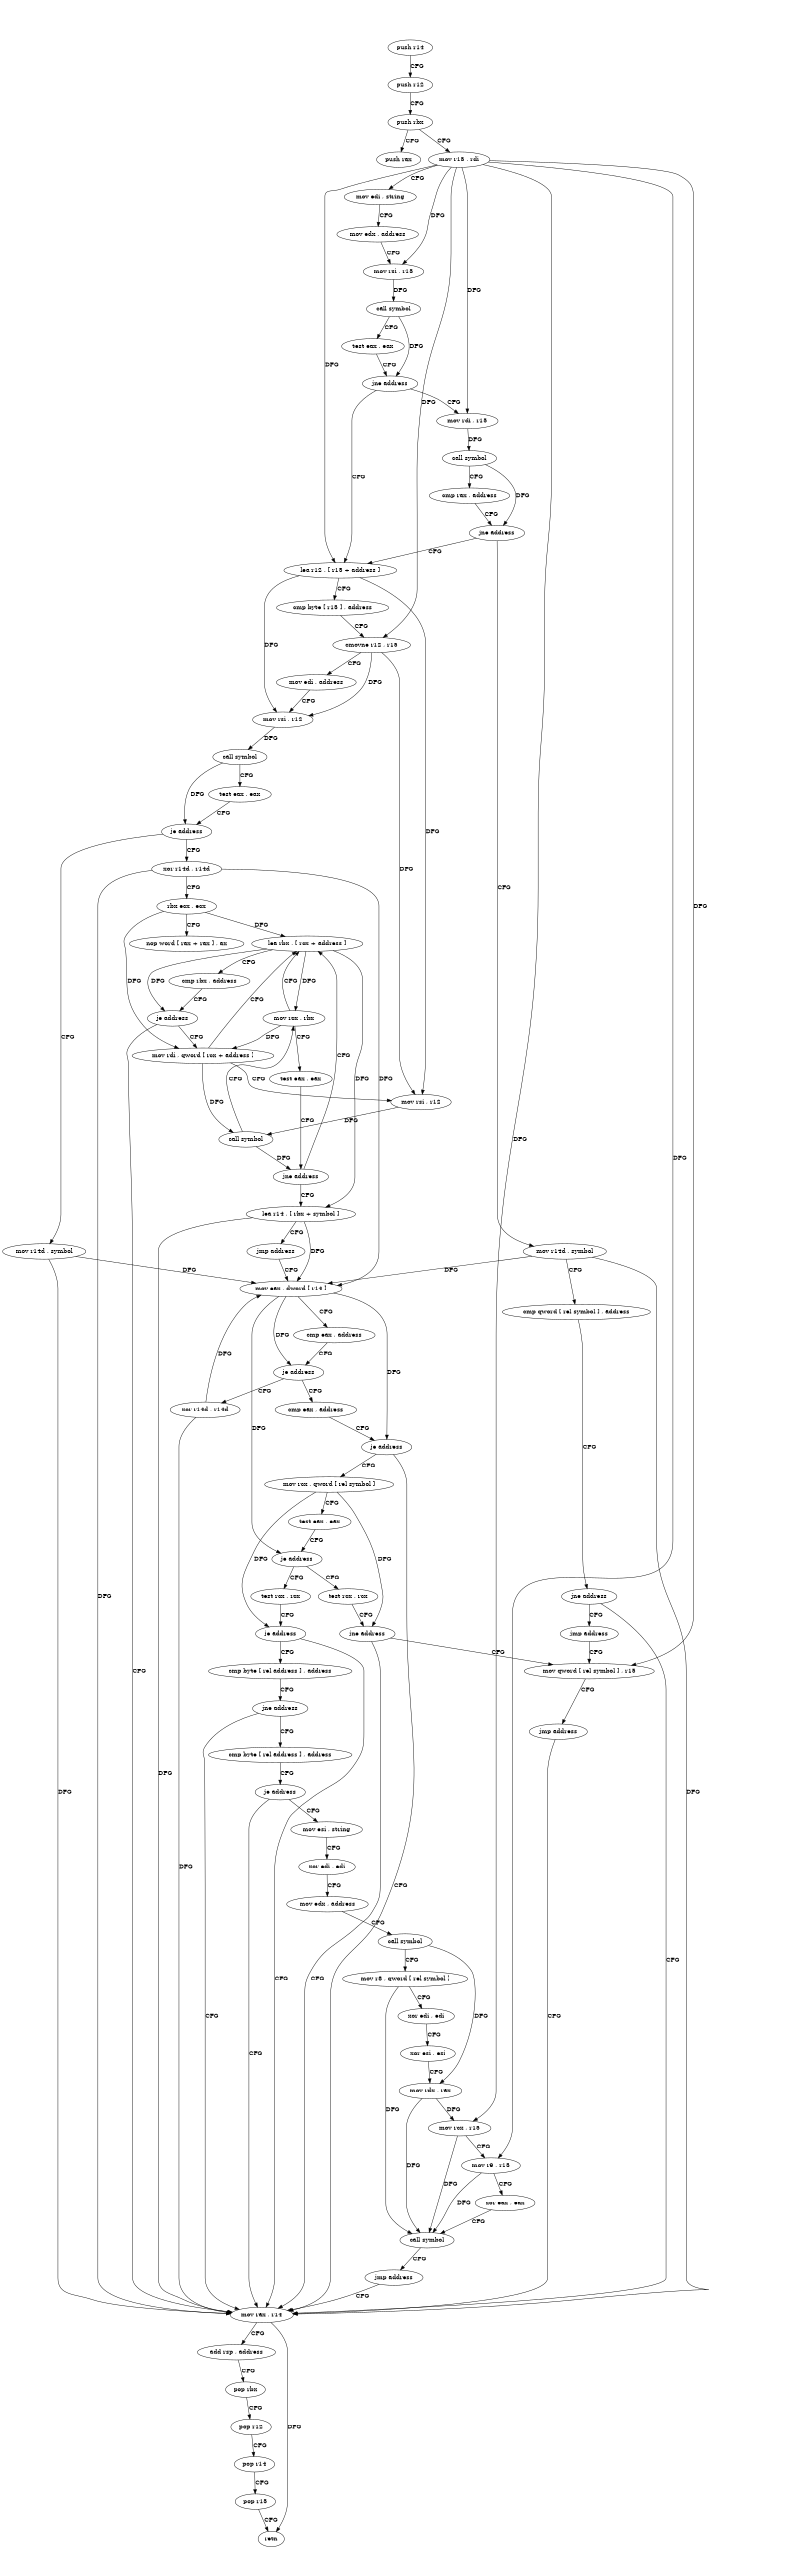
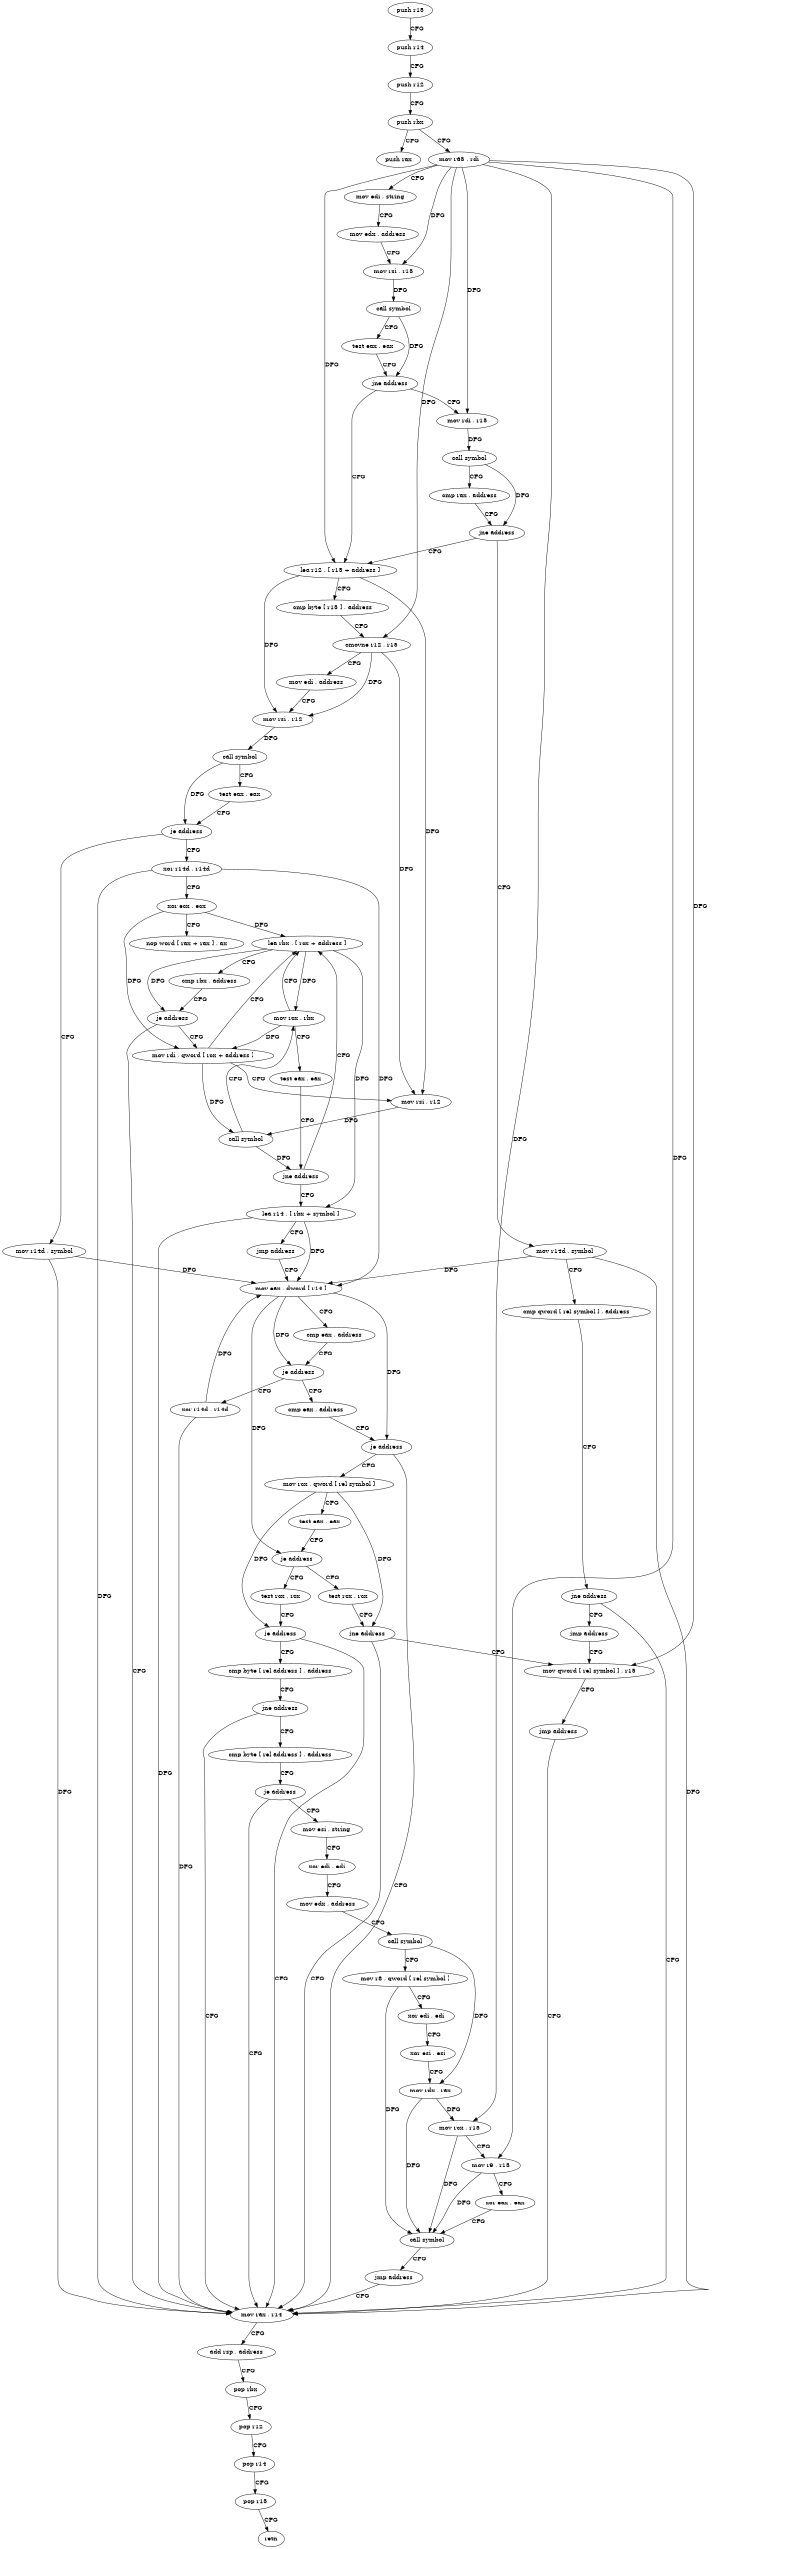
node "push r15": added
node "mov r15 , rdi": label "mov r15 , rdi" -> "mov r65 , rdi"
node "rbx ecx , ecx": label "rbx ecx , ecx" -> "xor ecx , ecx"
edge "mov rax , r14" -> "retn": removed, label "DFG"
